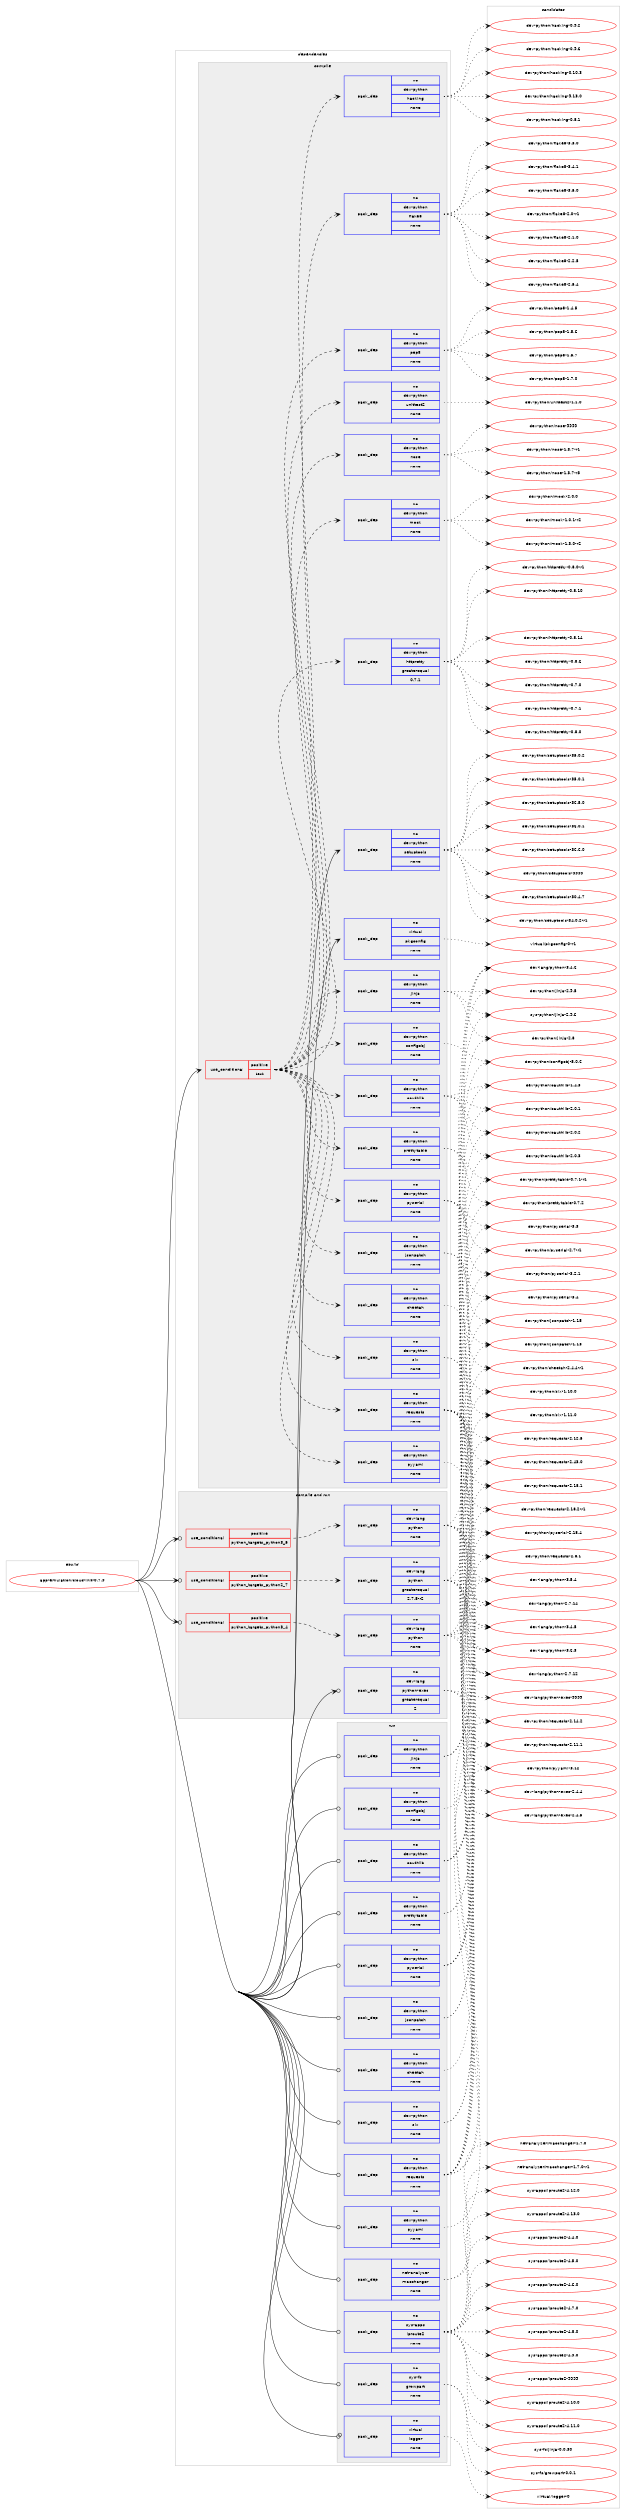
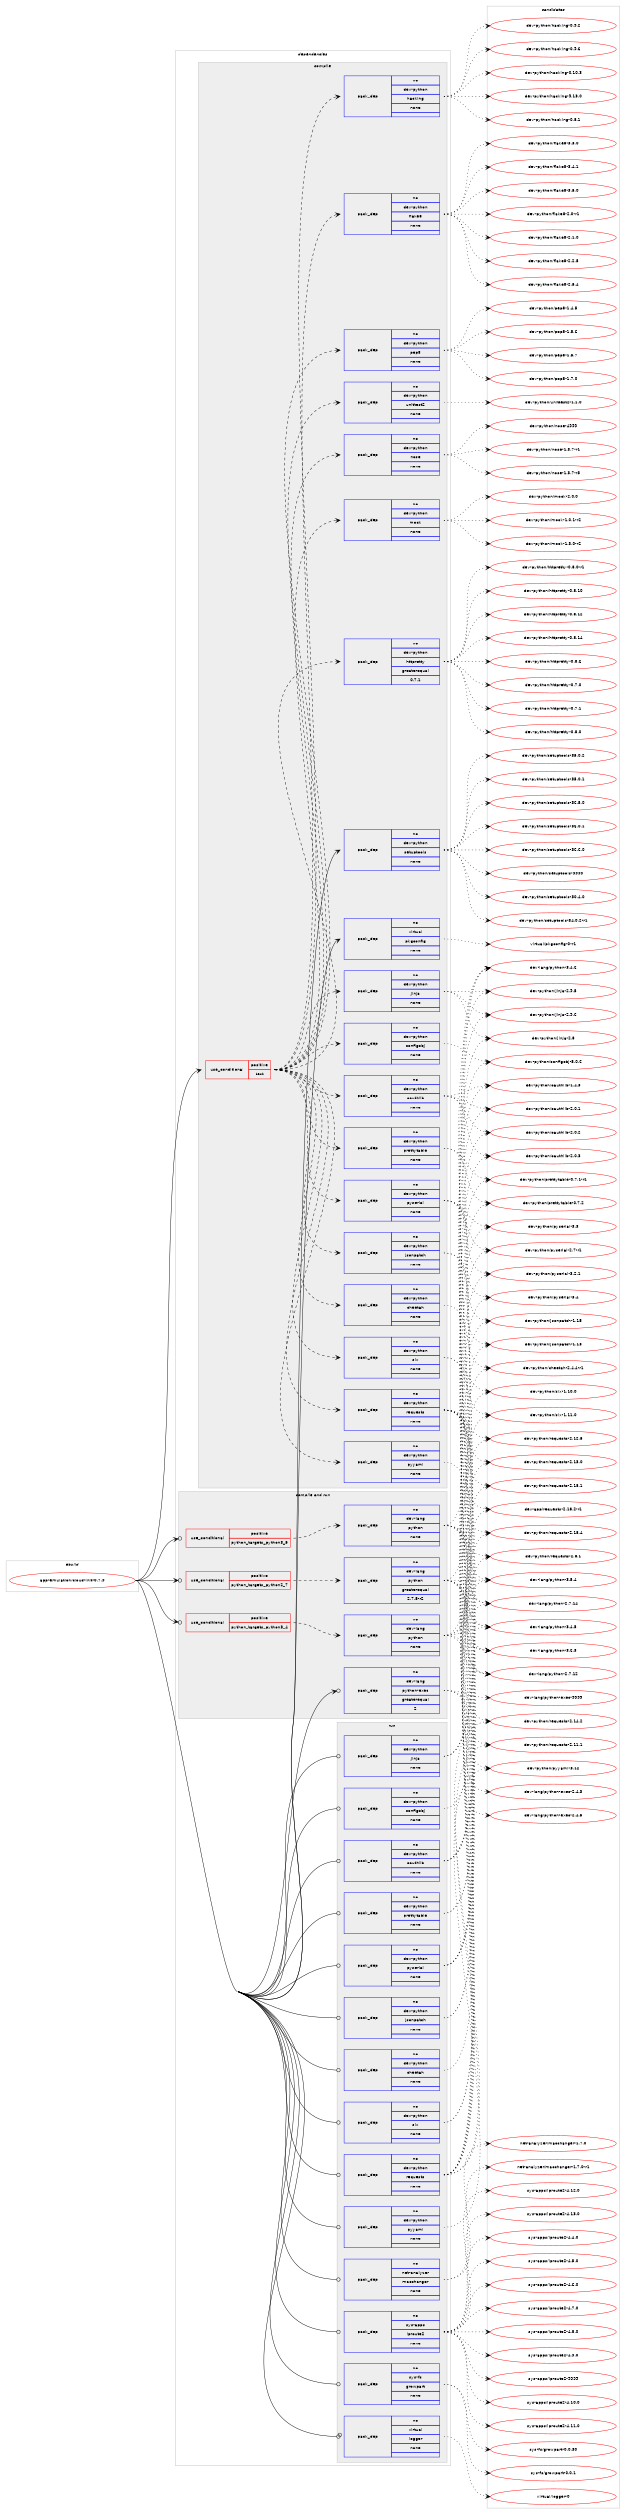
node "dev-python/nose-9999": label "dev-python/nose-9999" -> "dev-python/nose-4999"
node "dev-python/httpretty-0.8.12": added
node "dev-python/setuptools-30.4.7": label "dev-python/setuptools-30.4.7" -> "dev-python/setuptools-30.4.0"
node "sys-python/jinja-2.9.6": label "sys-python/jinja-2.9.6" -> "dev-python/jinja-2.9.6"
node "dev-python/requests-2.43.0": label "dev-python/requests-2.43.0" -> "dev-python/requests-2.13.0"
node "dev-python/requests-2.18.2-r1": label "dev-python/requests-2.18.2-r1" -> "dev-app/requests-2.18.2-r1"
node "dev-python/pyserial-2.18.4": label "dev-python/pyserial-2.18.4" -> "dev-python/requests-2.18.4"
node "dev-lang/python-exec-2.4.4": label "dev-lang/python-exec-2.4.4" -> "dev-lang/python-exec-2.4.3"
node "sys-fs/jinja-0.0.30": label "sys-fs/jinja-0.0.30" -> "sys-fs/growpart-0.0.30"
